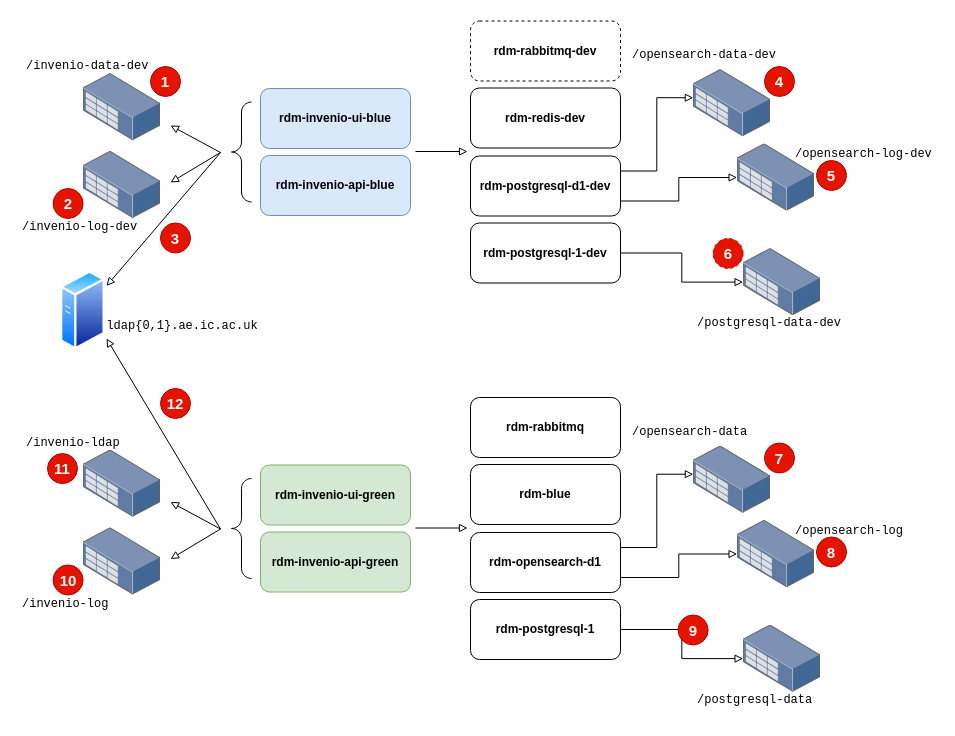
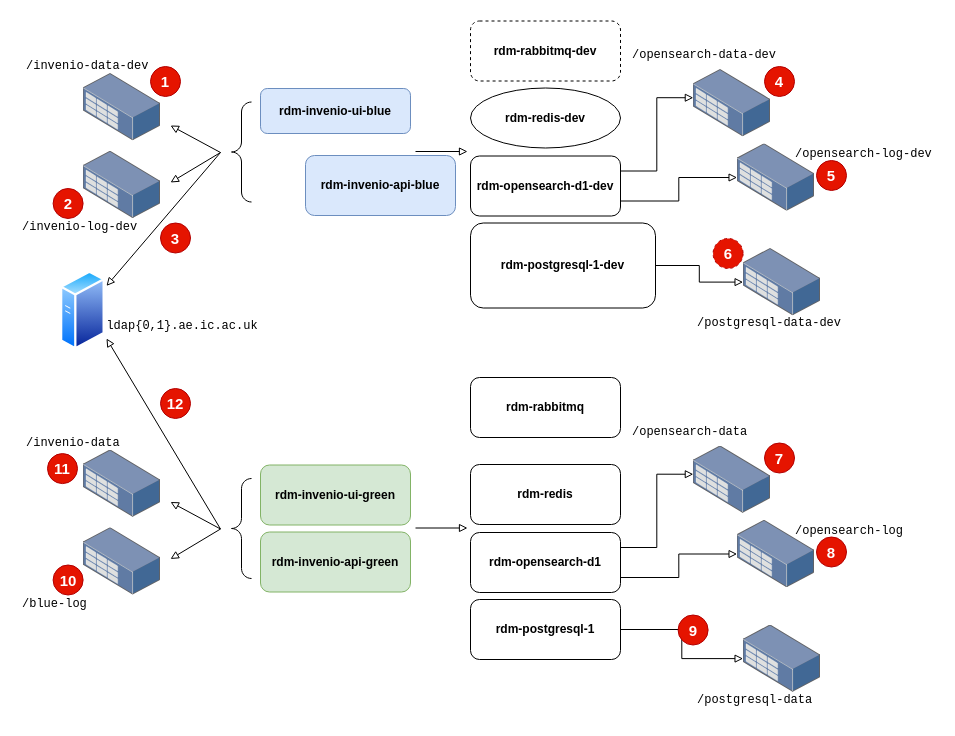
node "rdm-redis-dev": shape rounded rectangle -> ellipse
node "rdm-invenio-ui-blue": size 150x60 -> 150x45
node "rdm-invenio-api-blue": moved (336, 186) -> (381, 186)
node "rdm-postgresql-d1-dev": label "rdm-postgresql-d1-dev" -> "rdm-opensearch-d1-dev"
node "rdm-postgresql-1-dev": size 150x60 -> 185x85
node "rdm-rabbitmq": moved (546, 428) -> (546, 408)
node "/invenio-ldap": label "/invenio-ldap" -> "/invenio-data"
node "rdm-blue": label "rdm-blue" -> "rdm-redis"
node "/invenio-log": label "/invenio-log" -> "/blue-log"
